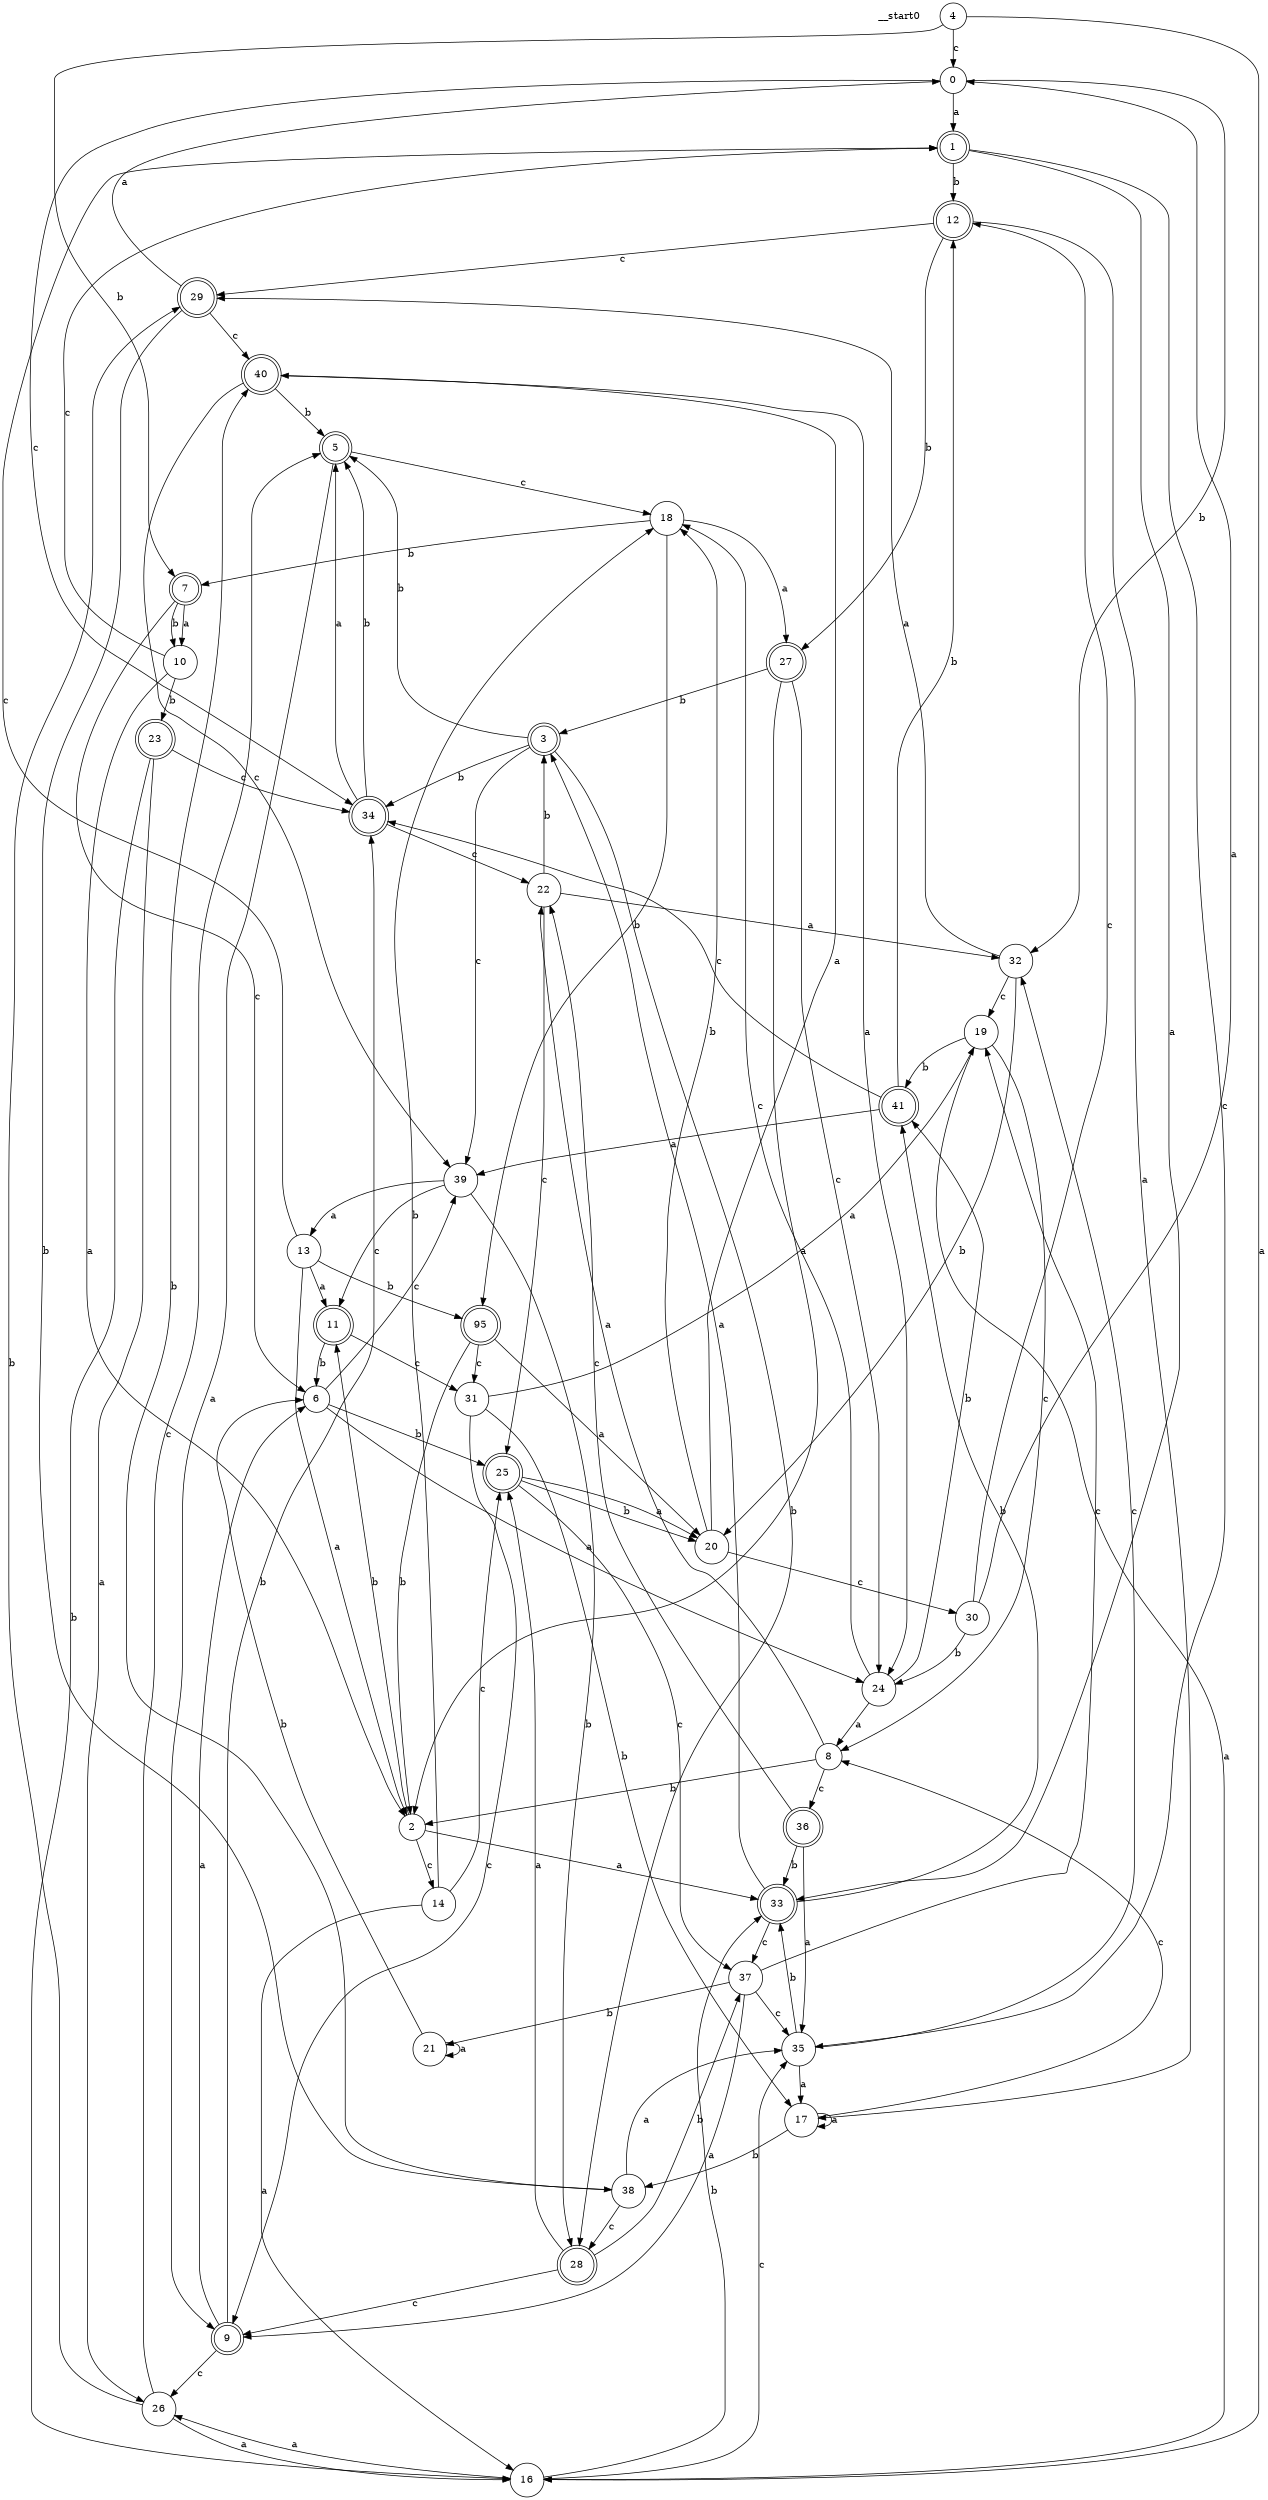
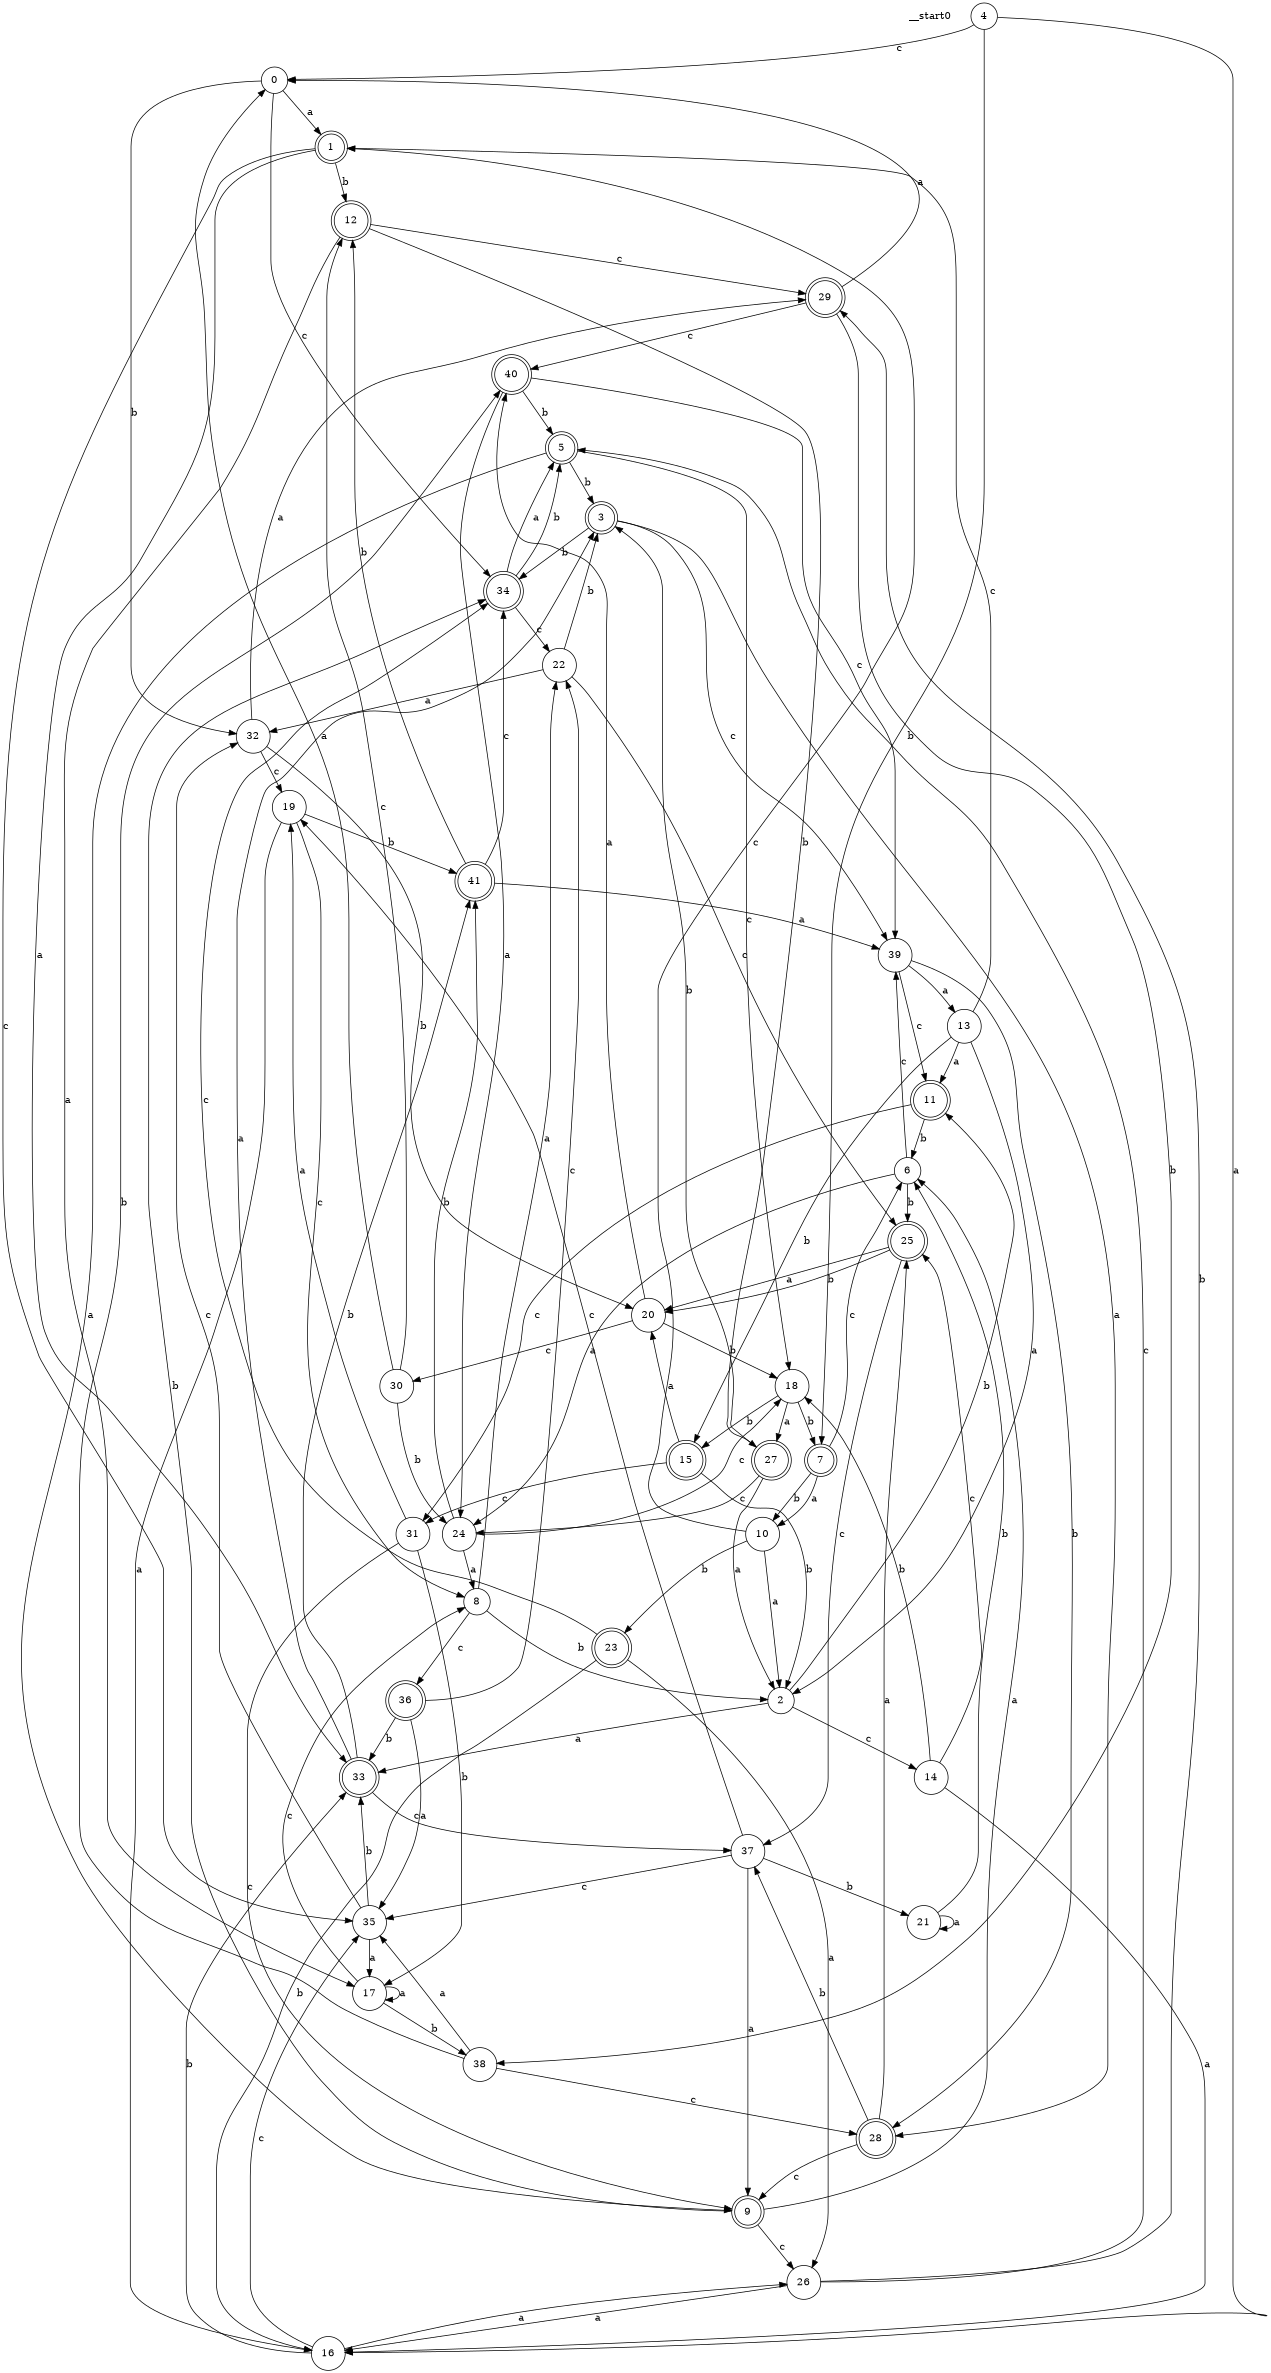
edge "3" -> "5": reversed
node "95": label "95" -> "15"
edge "3" -> "28": label "b" -> "a"
